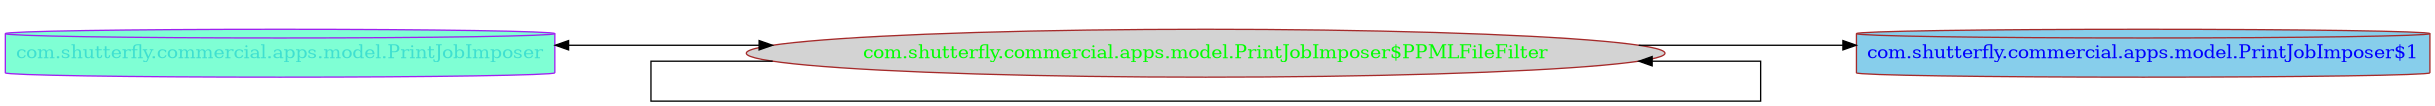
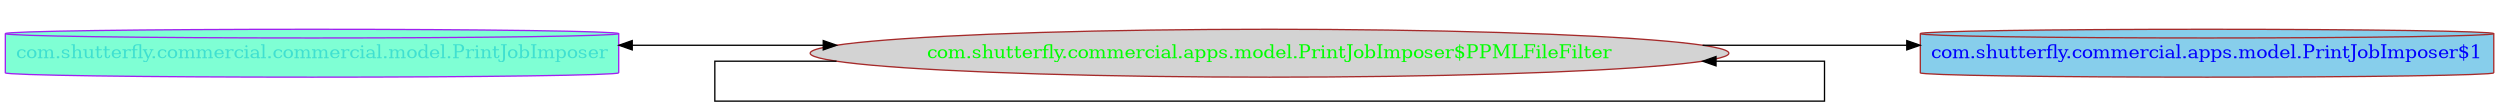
node "com.shutterfly.commercial.apps.model.PrintJobImposer": label "com.shutterfly.commercial.apps.model.PrintJobImposer" -> "com.shutterfly.commercial.commercial.model.PrintJobImposer"
